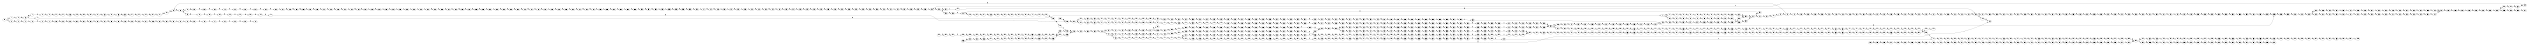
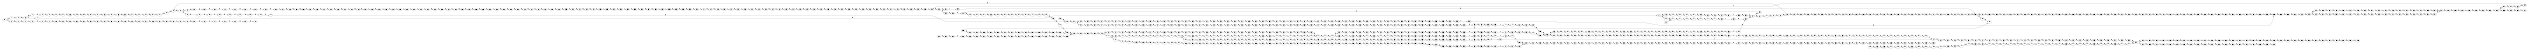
edge "S14" -> "S18": now "S14" -> "S22"
edge "S211" -> "S225": now "S218" -> "S225"
